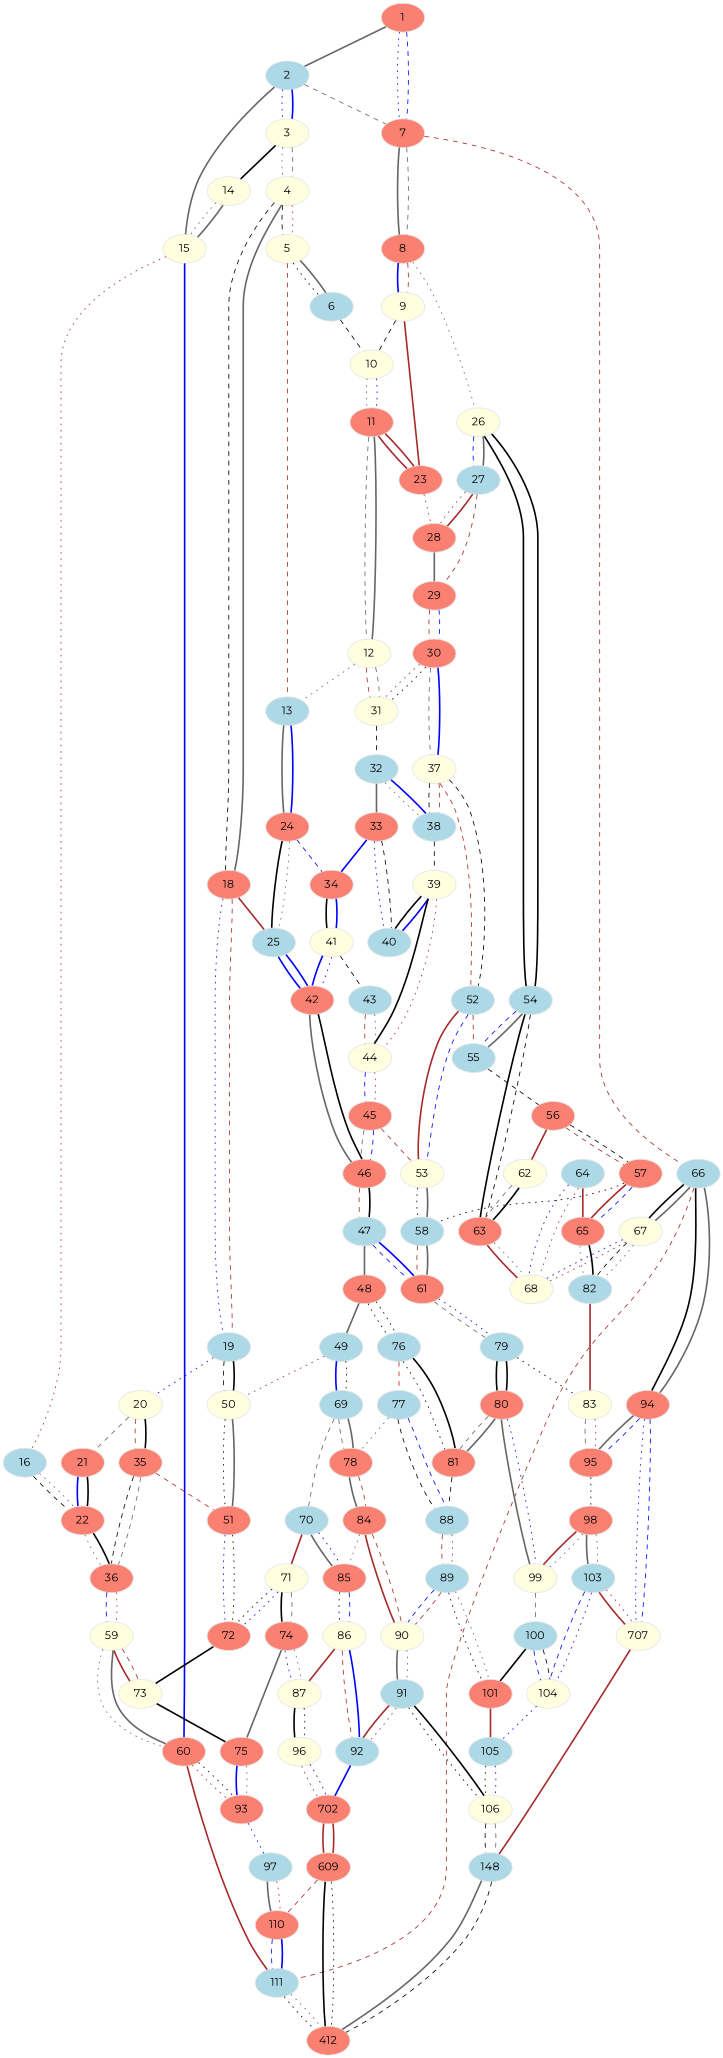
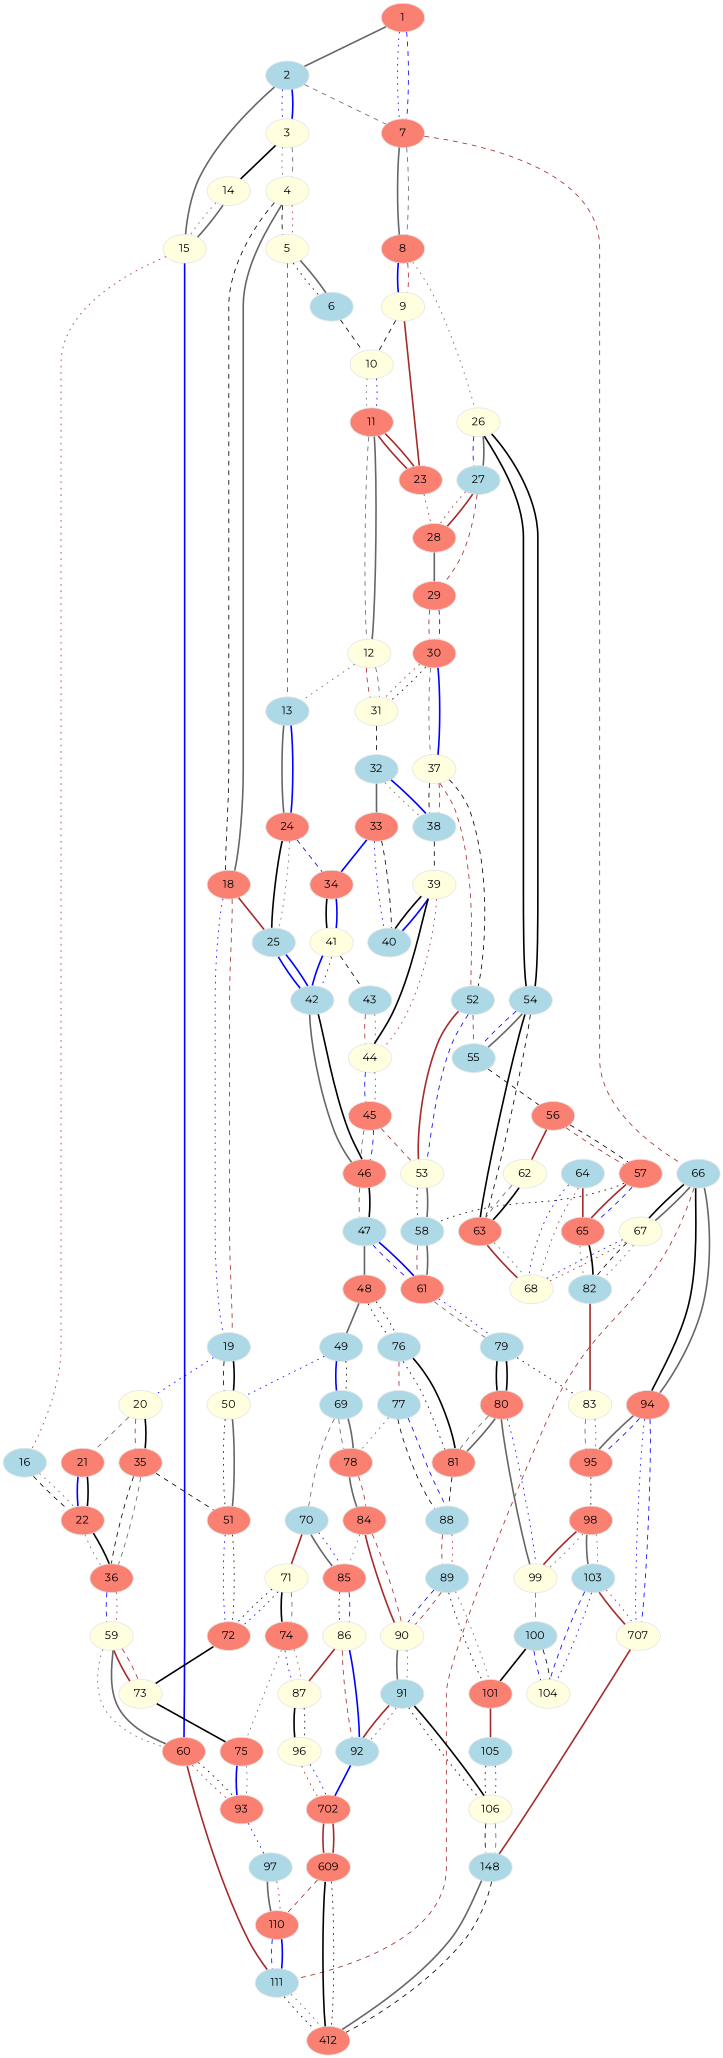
node "42": fillcolor salmon -> lightblue
edge "49" -- "50": color brown -> blue
edge "35" -- "51": color brown -> black
edge "74" -- "75": style bold -> dotted
edge "104" -- "105": removed
